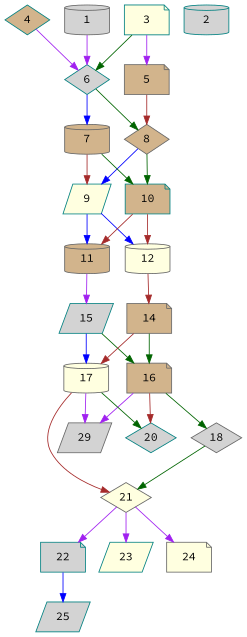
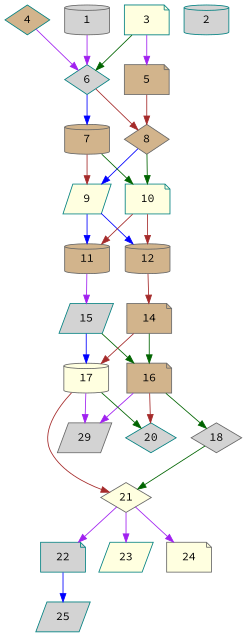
edge "6" -> "8": color darkgreen -> brown
node "10": fillcolor tan -> lightyellow
node "12": fillcolor lightyellow -> tan
